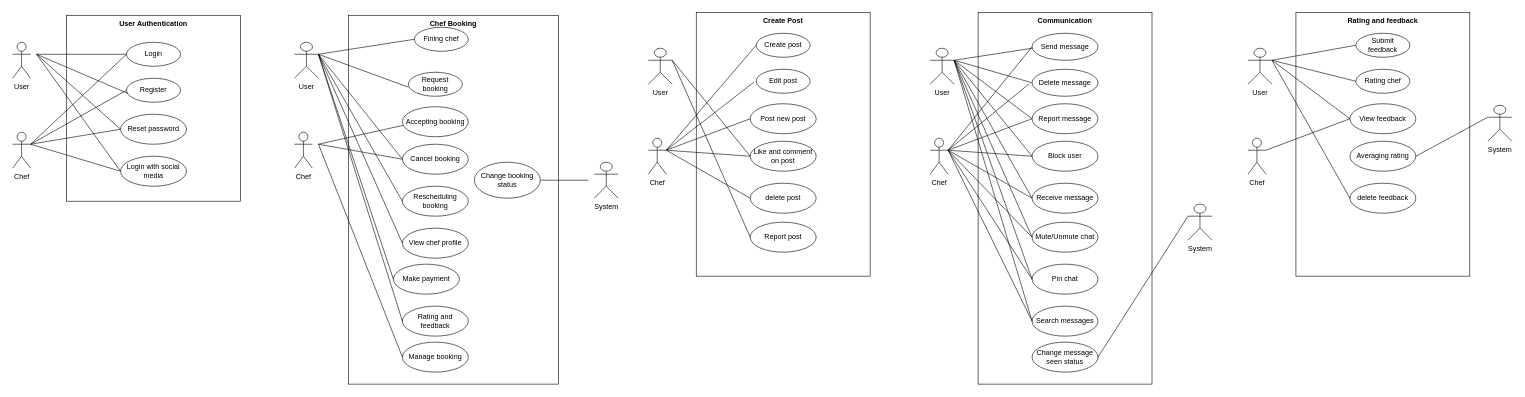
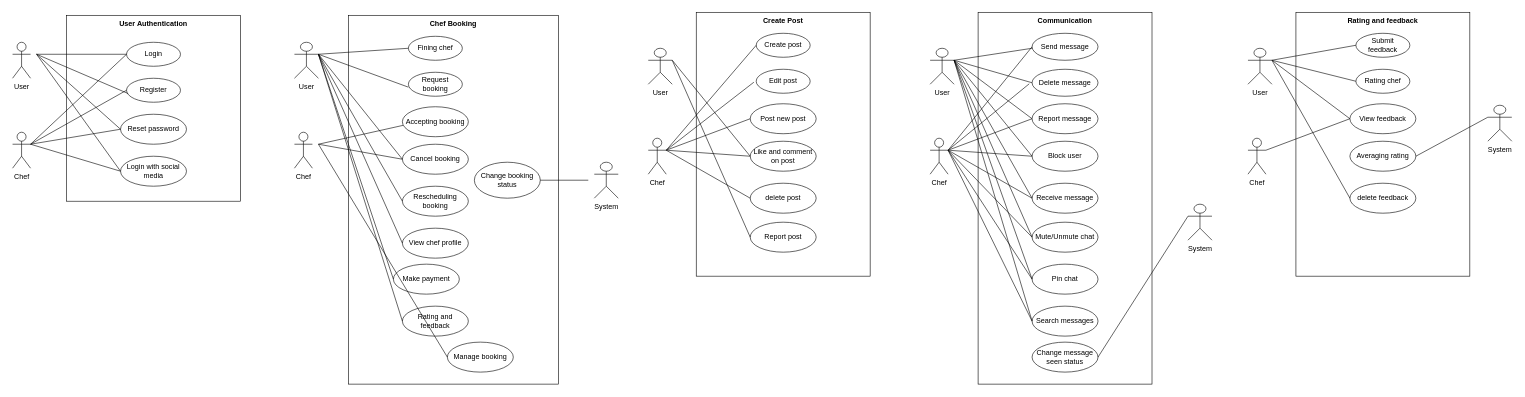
node "Fining chef": moved (441, 39) -> (435, 48)
node "Manage booking": moved (435, 357) -> (480, 357)
